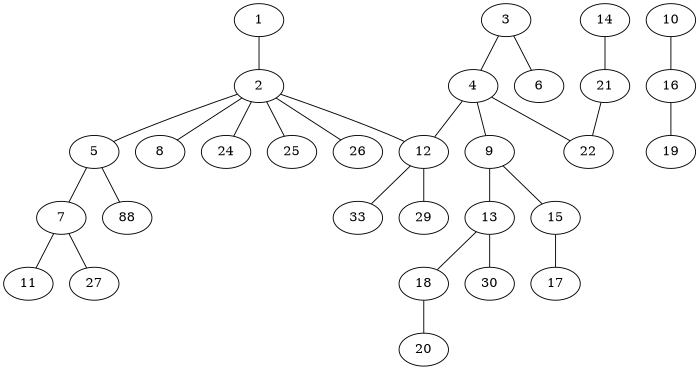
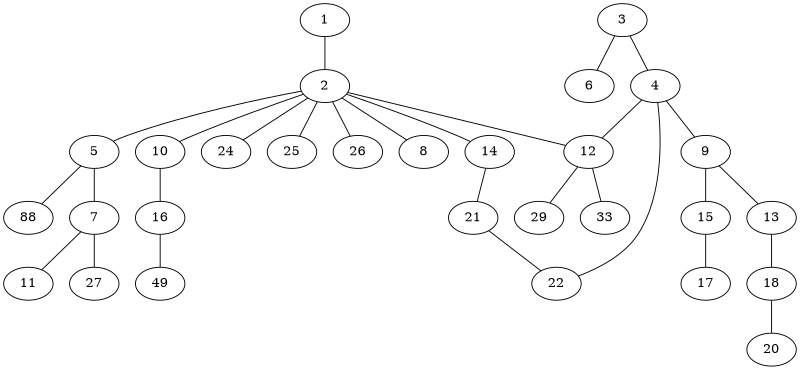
edge "2" -- "10": added
edge "2" -- "14": added
node "19": label "19" -> "49"
node "30": removed
